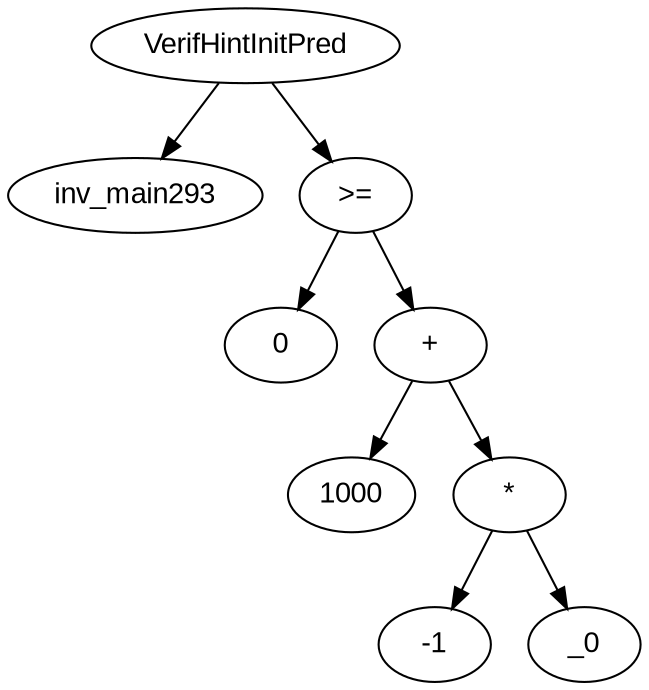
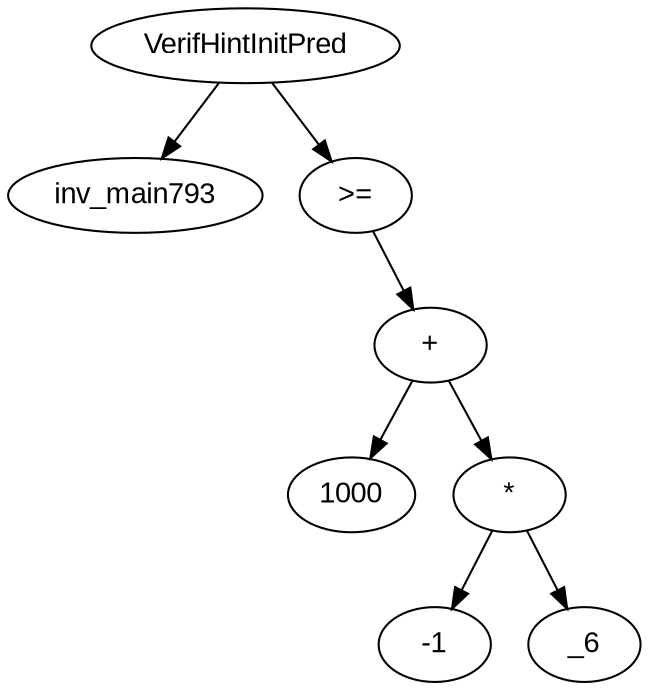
node "inv_main293": label "inv_main293" -> "inv_main793"
node "0": removed
node "_0": label "_0" -> "_6"
